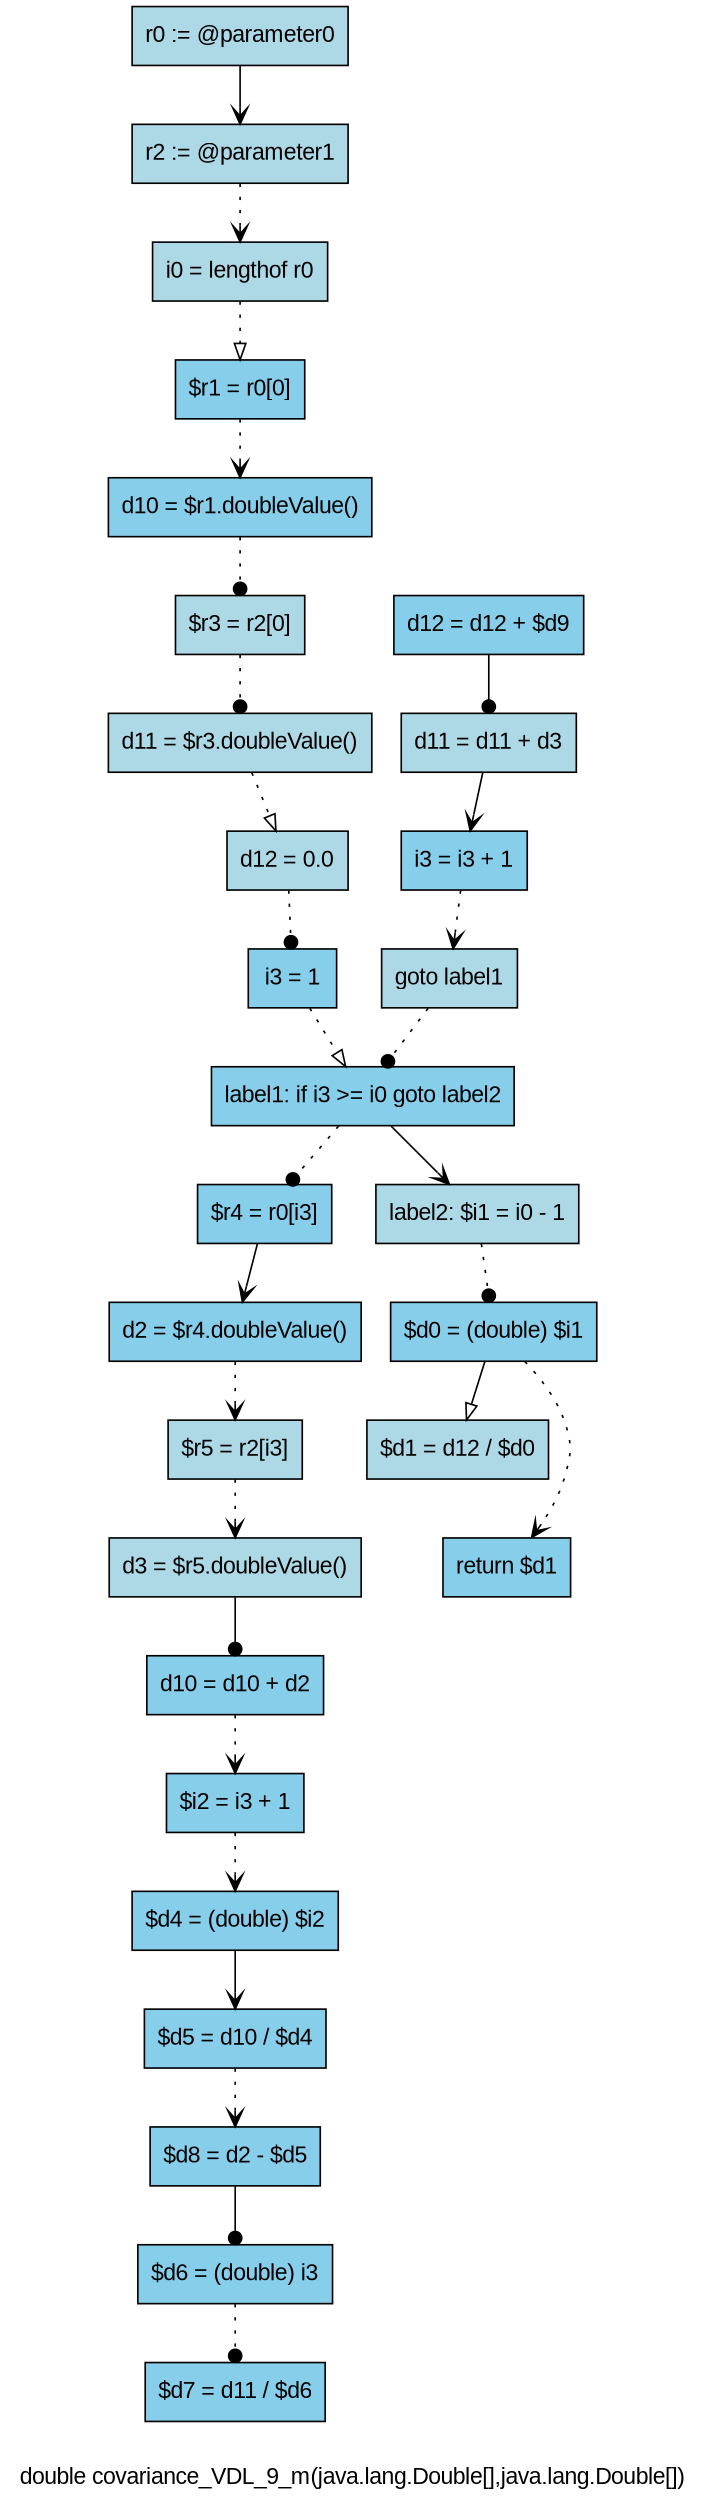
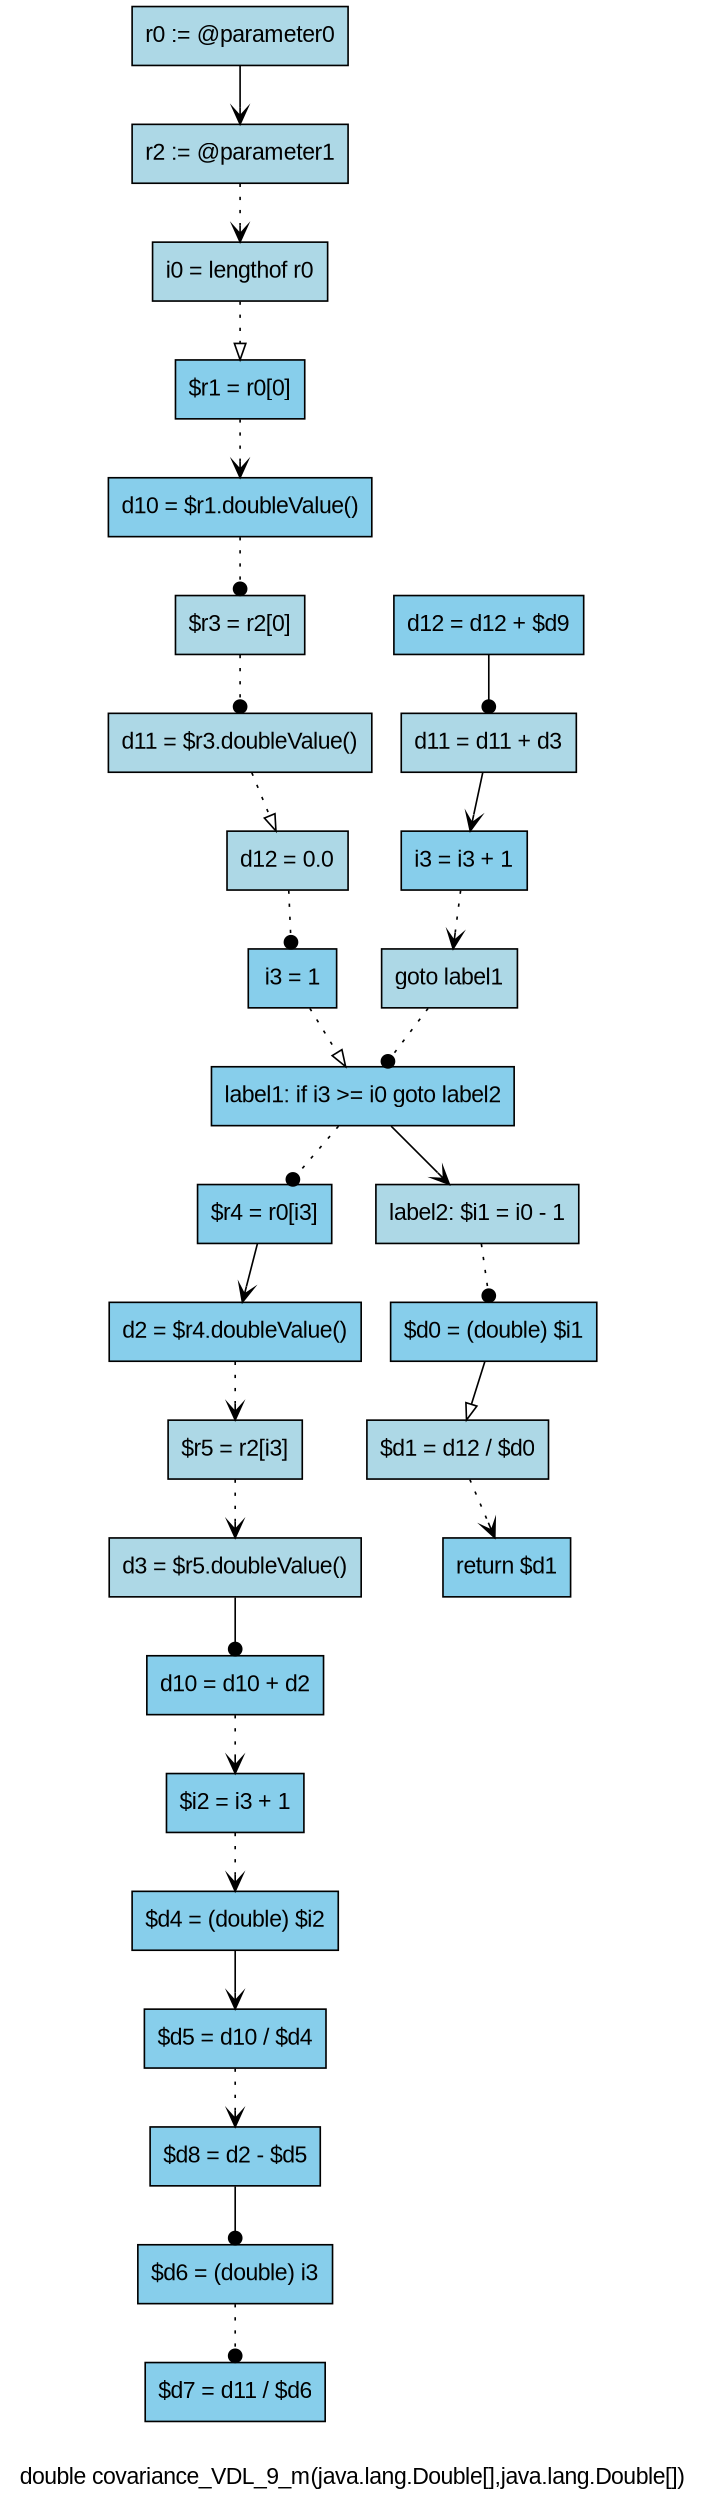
edge "$d0 = (double) $i1" -> "return $d1": now "$d1 = d12 / $d0" -> "return $d1"
